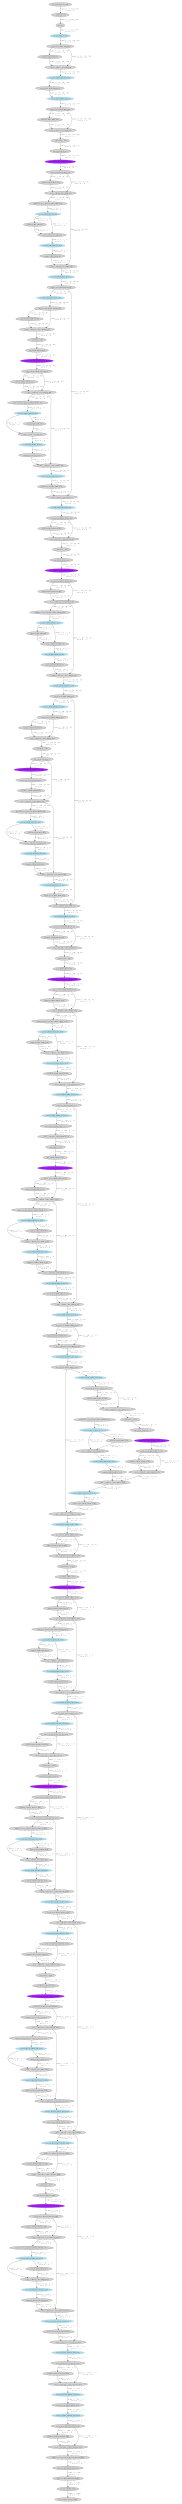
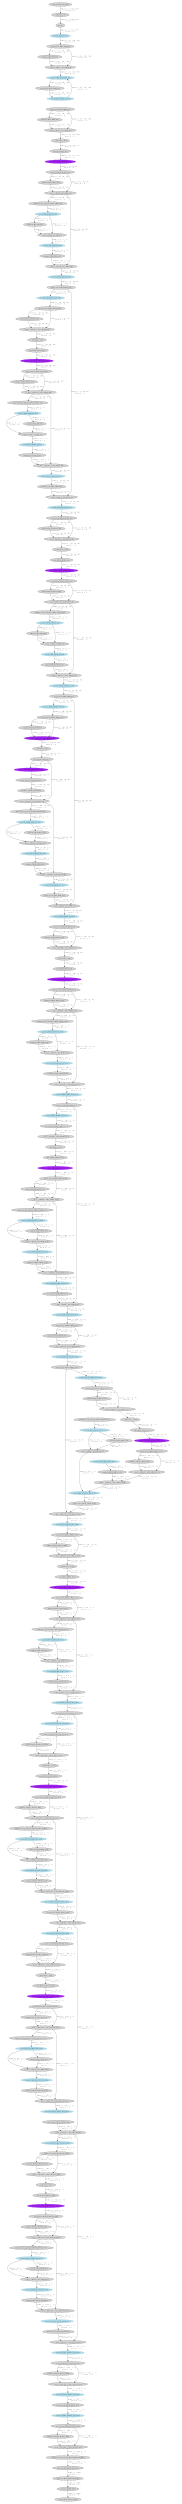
edge "conv2d_IW16_OW96_G3_#20" -> "batch_norm_IW96_OW96_#21": now "conv2d_IW16_OW96_G3_#20" -> "conv2d_IW32_OW16_G38_#18"
node "__mul___IW[240, 240]_OW240_#78": fillcolor lightgrey -> purple
edge "pad_IW672_OW672_#172" -> "DW_conv2d_IW672_OW672_G22_#173": added, label "shape:(1, 672, 19, 19) ports:0 -> 0"
edge "__mul___IW[28, 28]_OW28_#180" -> "conv2d_IW28_OW672_G22_#181": now "__mul___IW[28, 28]_OW28_#180" -> "conv2d_IW672_OW112_G25_#184"
edge "conv2d_IW1152_OW192_G34_#259" -> "batch_norm_IW192_OW192_#260": removed, label "shape:(1, 192, 7, 7) ports:0 -> 0"
